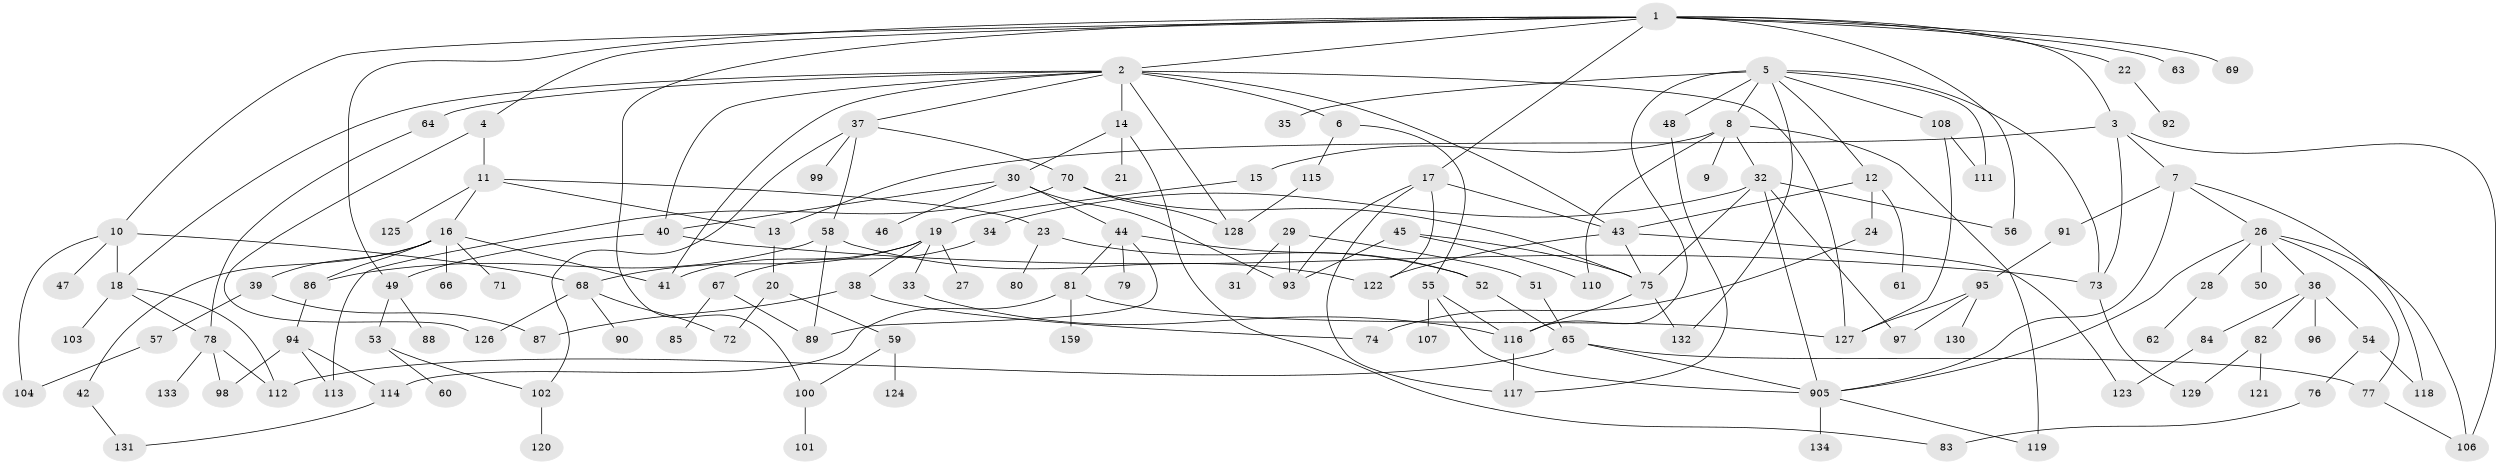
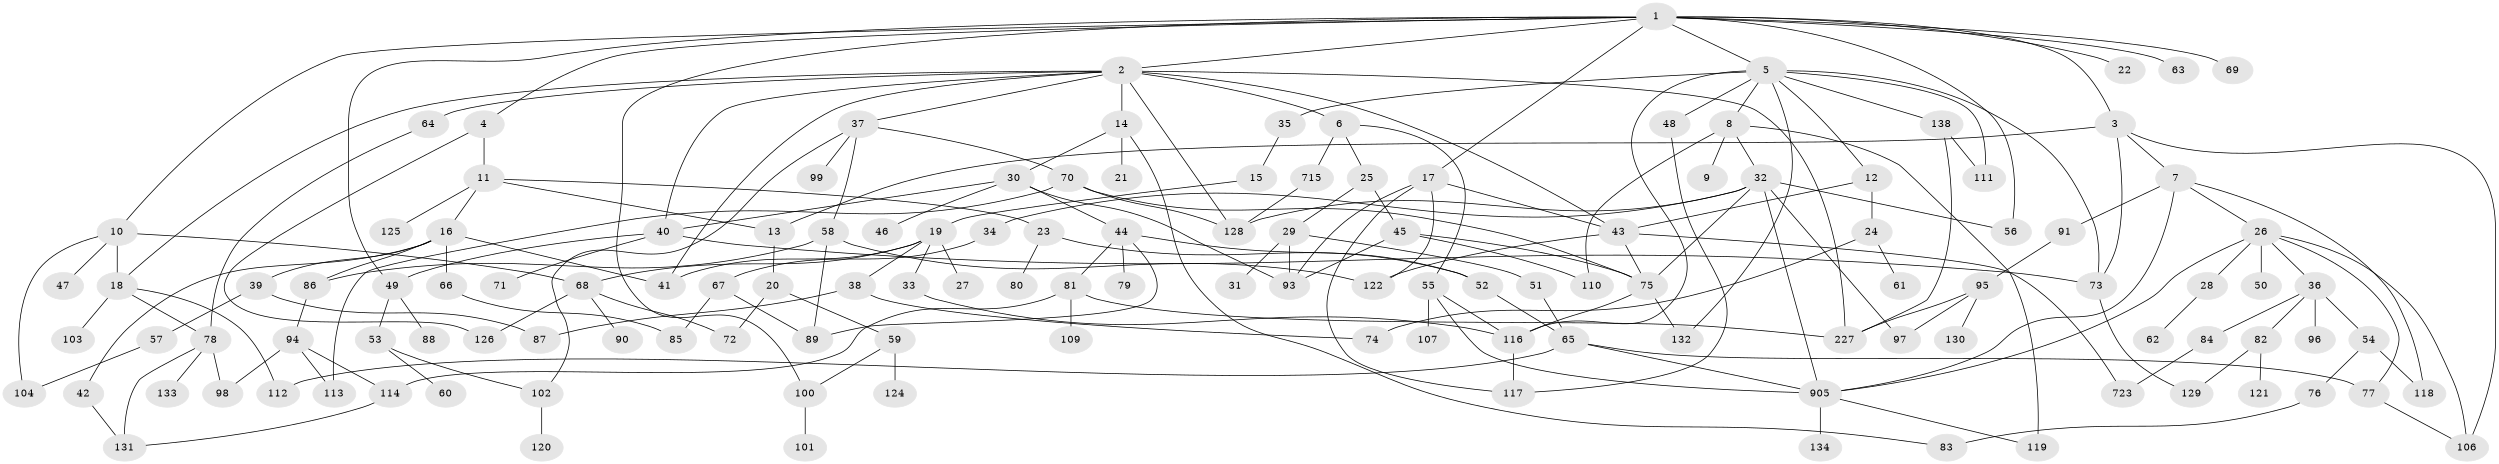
edge "1" -- "5": added
node "108": label "108" -> "138"
node "92": removed
edge "8" -- "15": now "35" -- "15"
node "115": label "115" -> "715"
node "25": added
edge "32" -- "128": added
edge "12" -- "61": now "24" -- "61"
edge "16" -- "71": now "40" -- "71"
edge "66" -- "85": added
node "159": label "159" -> "109"
node "127": label "127" -> "227"
edge "78" -- "112": now "78" -- "131"
node "123": label "123" -> "723"
